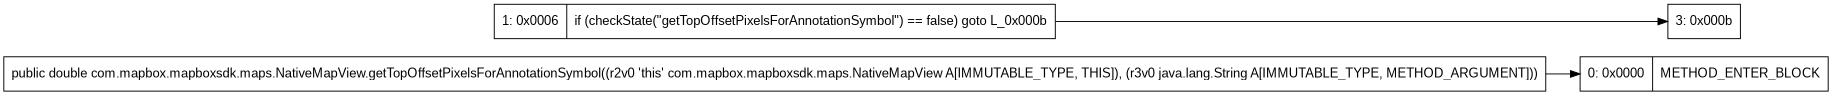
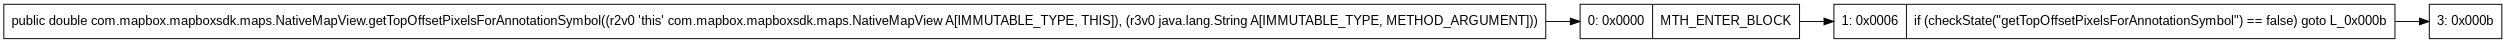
edge "0: 0x0000" -> "1: 0x0006": added
node "0: 0x0000": text "METHOD_ENTER_BLOCK" -> "MTH_ENTER_BLOCK"
